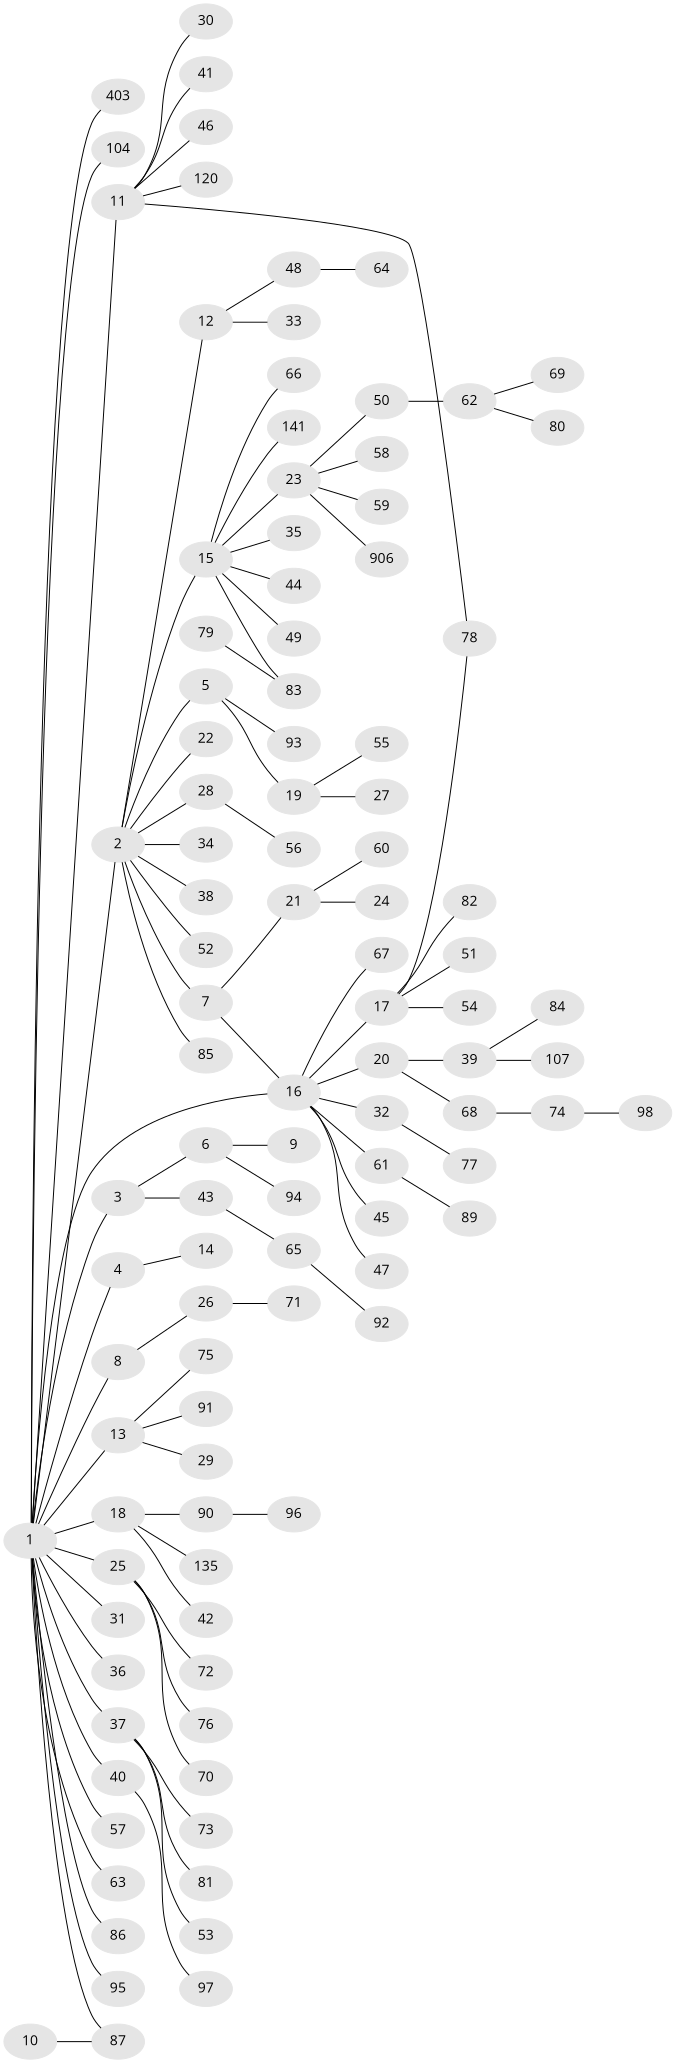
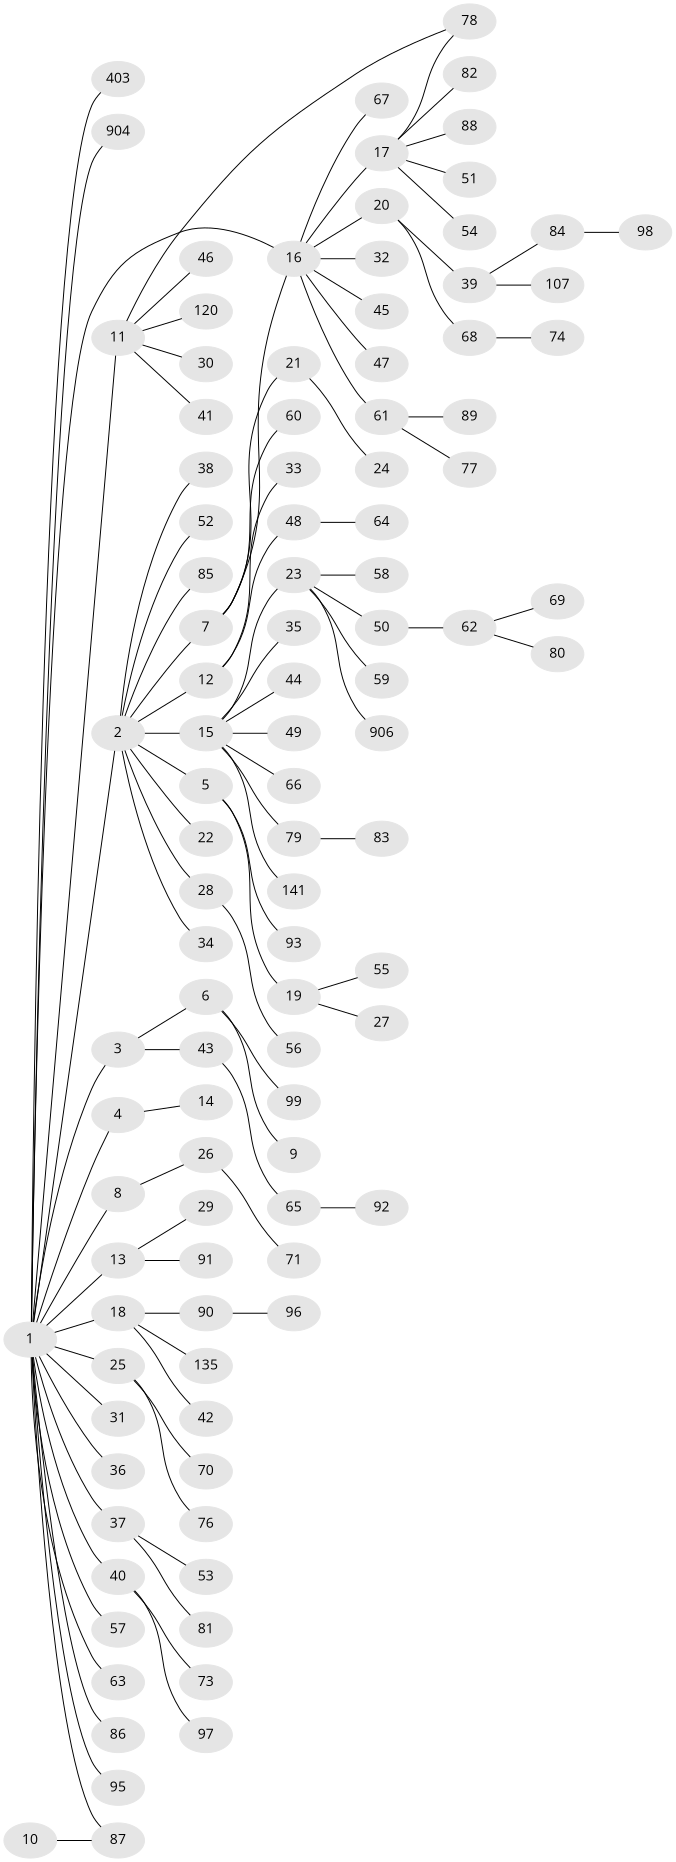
node "88": added
node "104": label "104" -> "904"
edge "15" -- "83": now "15" -- "79"
edge "60" -- "21": now "60" -- "7"
edge "74" -- "98": now "84" -- "98"
edge "32" -- "77": now "61" -- "77"
node "94": label "94" -> "99"
node "75": removed
node "72": removed
edge "37" -- "73": now "40" -- "73"
